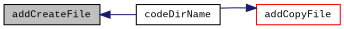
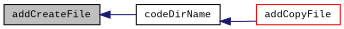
edge "codeDirName" -> "addCopyFile": reversed
